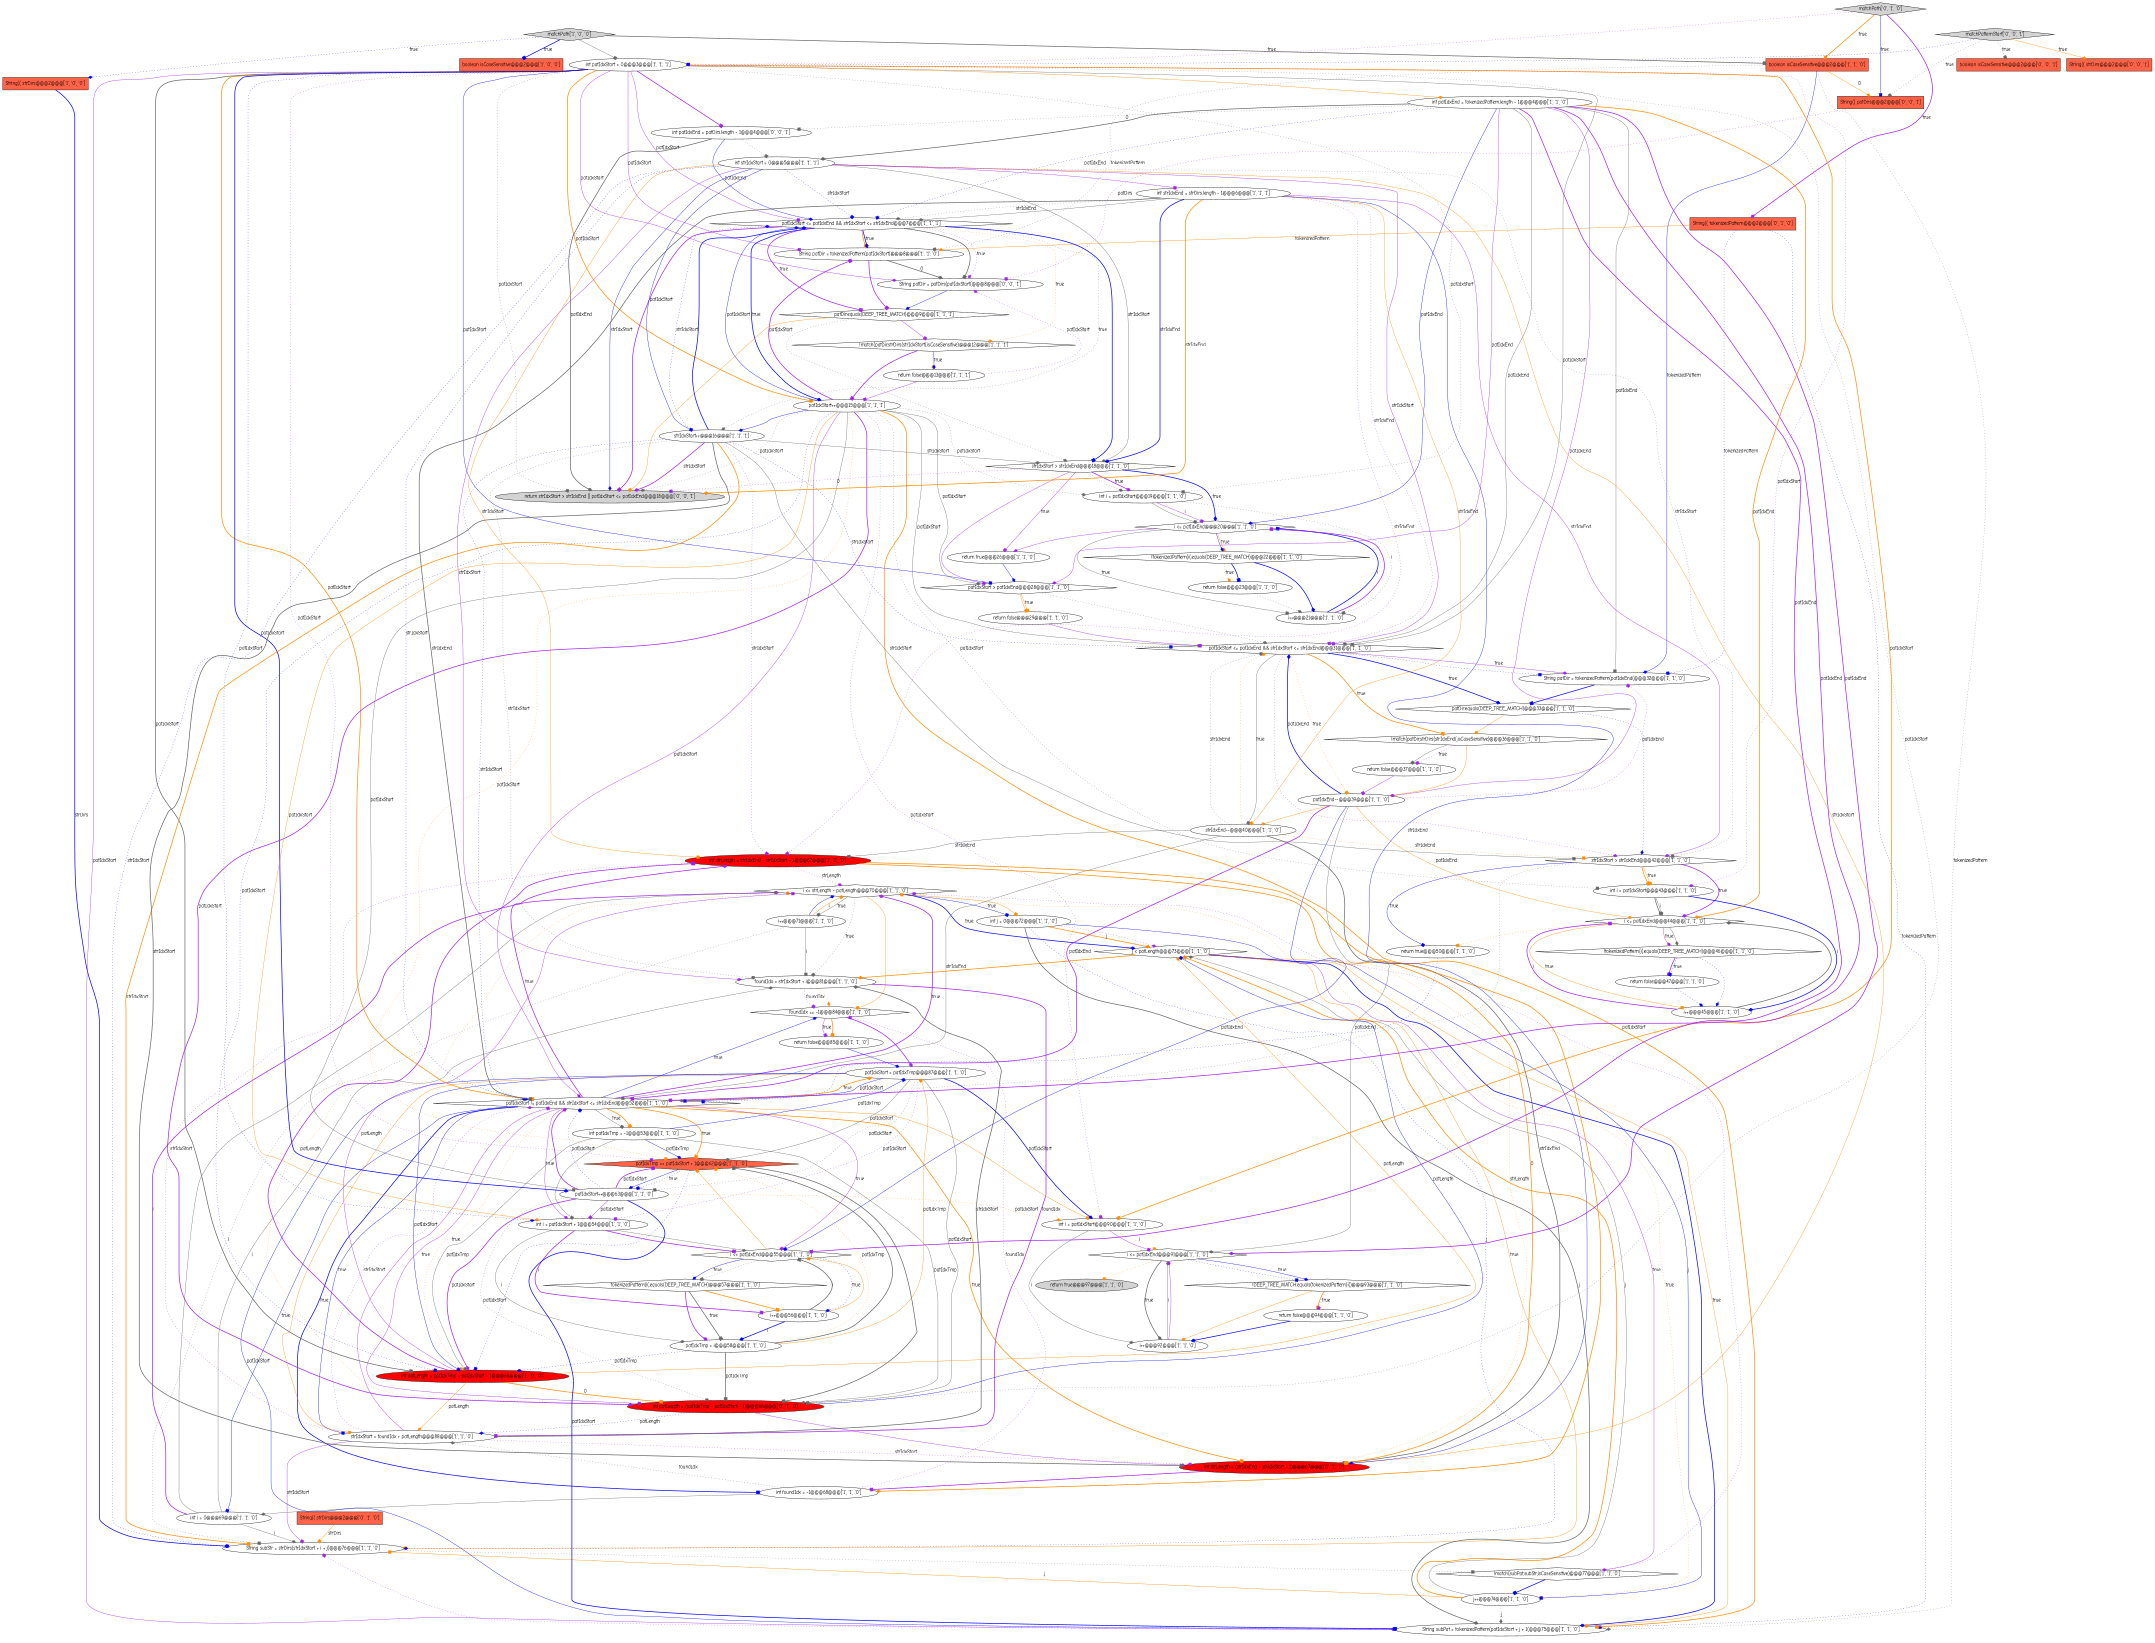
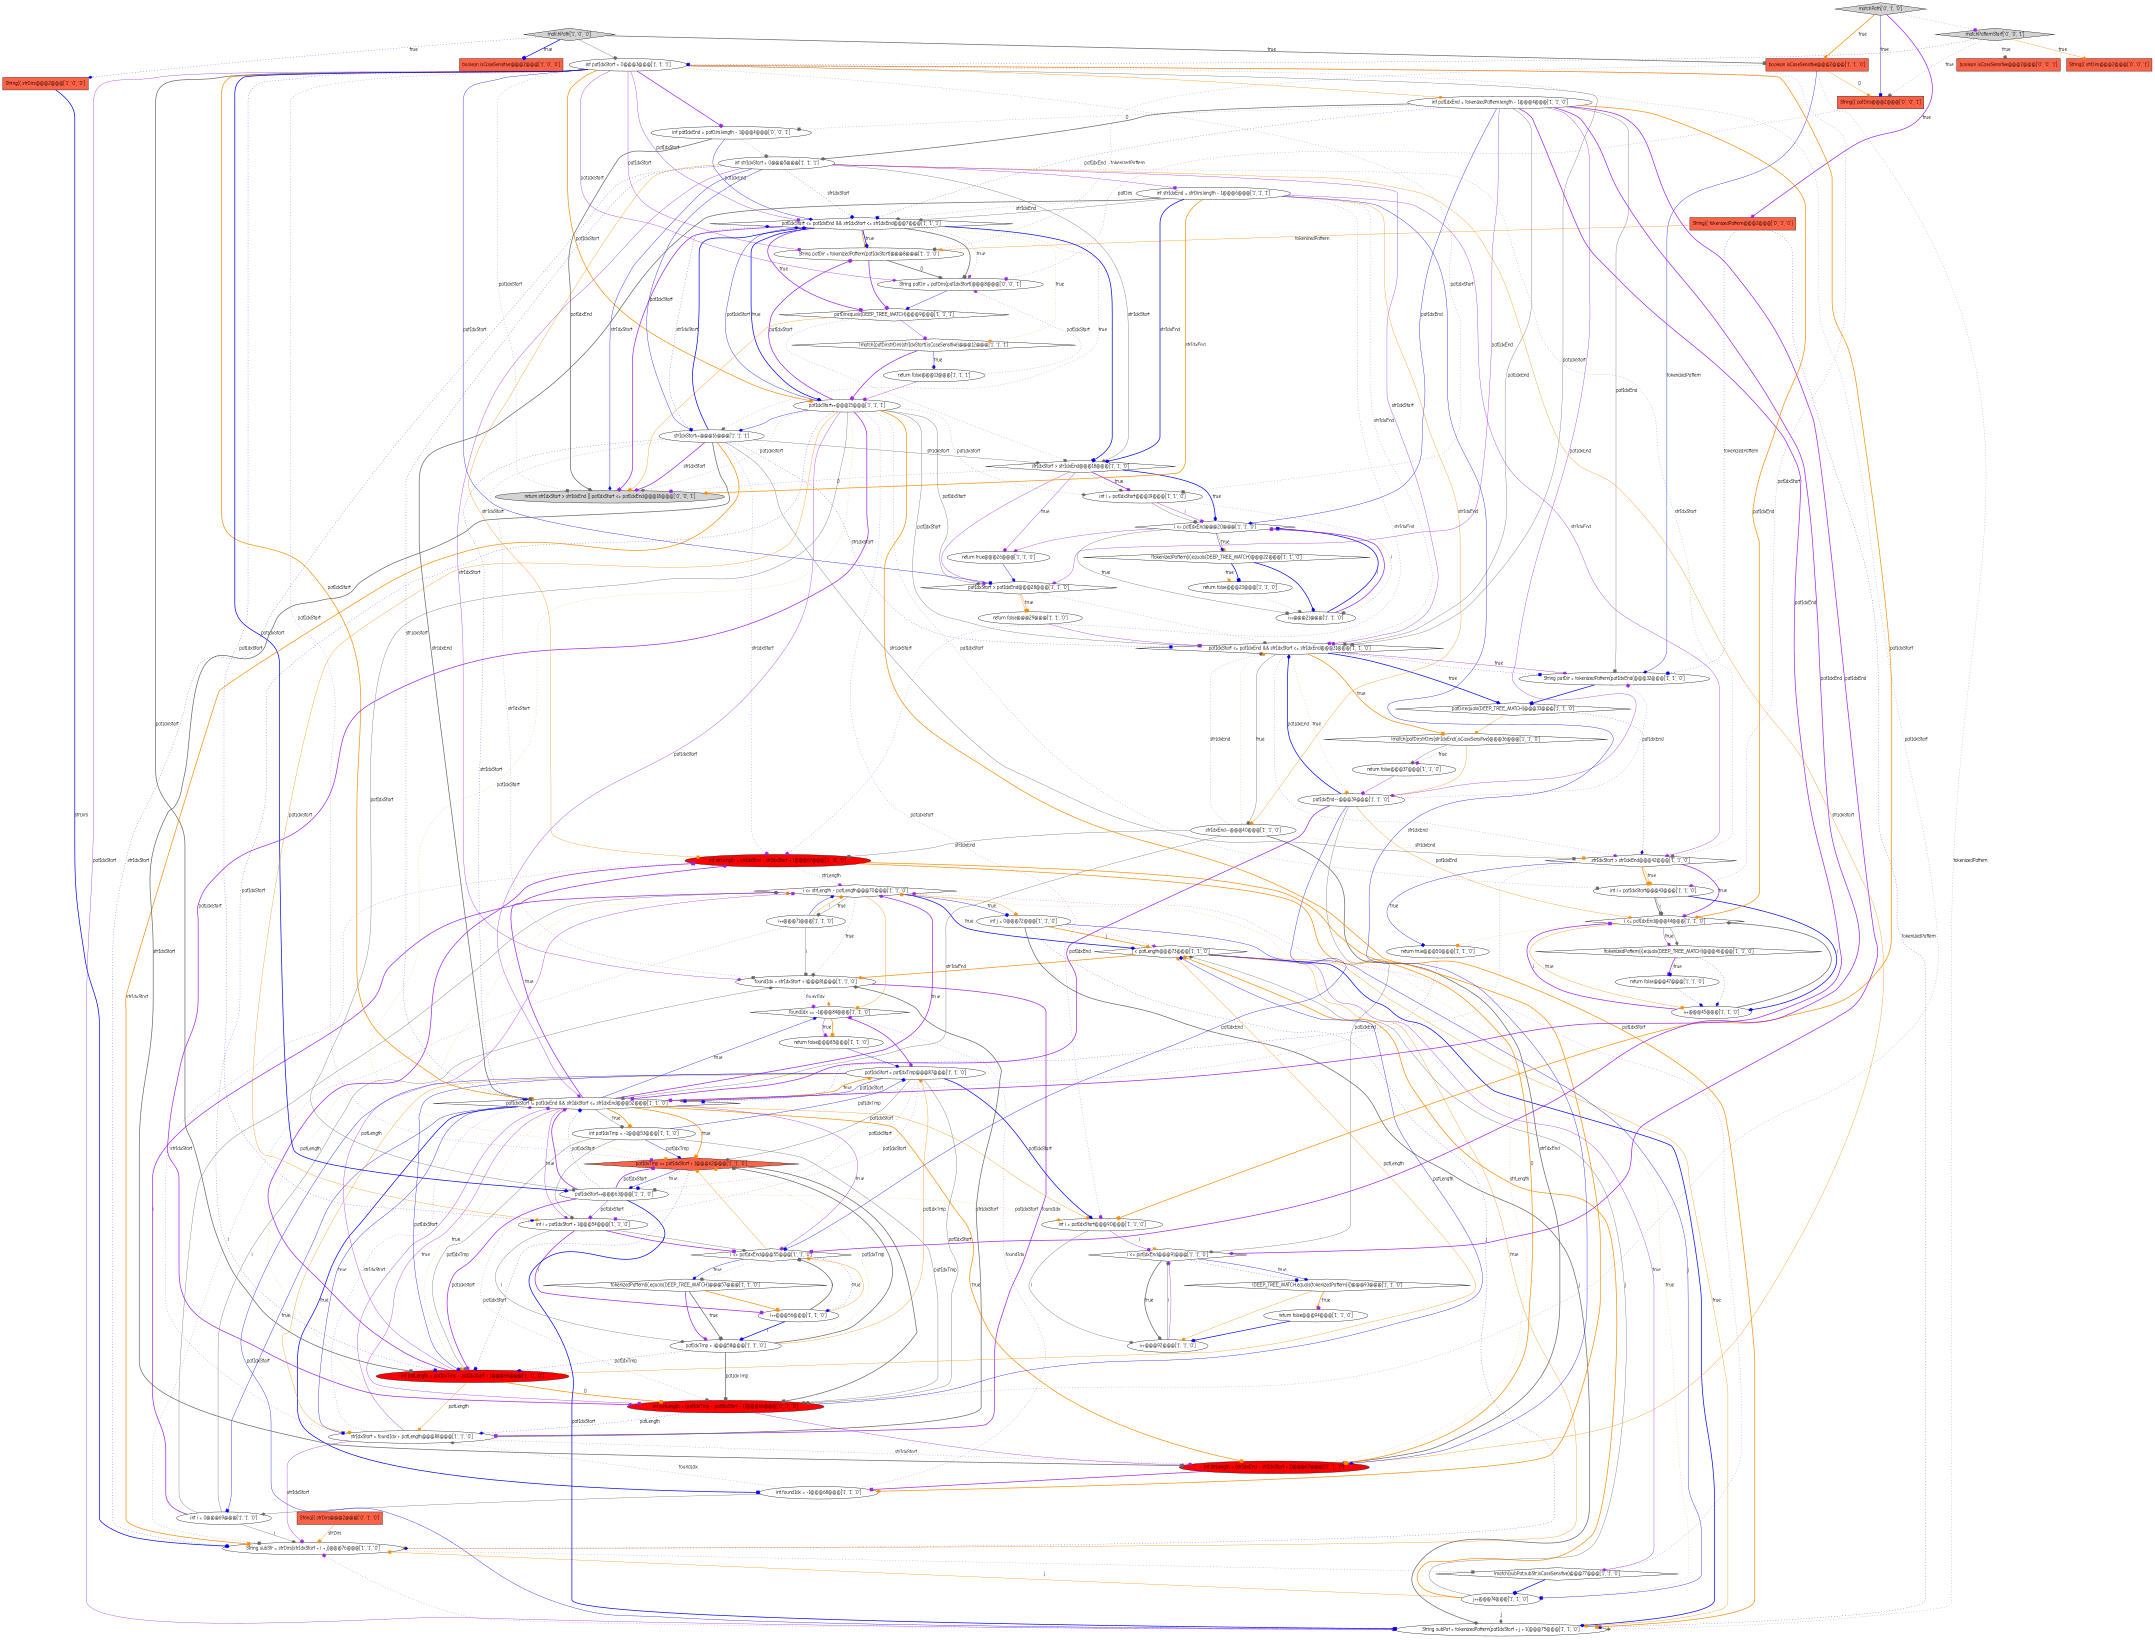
edge "matchPath['0', '1', '0']" -> "int patIdxStart = 0@@@3@@@['1', '1', '1']": now "matchPath['0', '1', '0']" -> "matchPatternStart['0', '0', '1']"
edge "patIdxEnd--@@@39@@@['1', '1', '0']" -> "strIdxEnd--@@@40@@@['1', '1', '0']": removed
node "return true@@@97@@@['1', '1', '0']": removed
